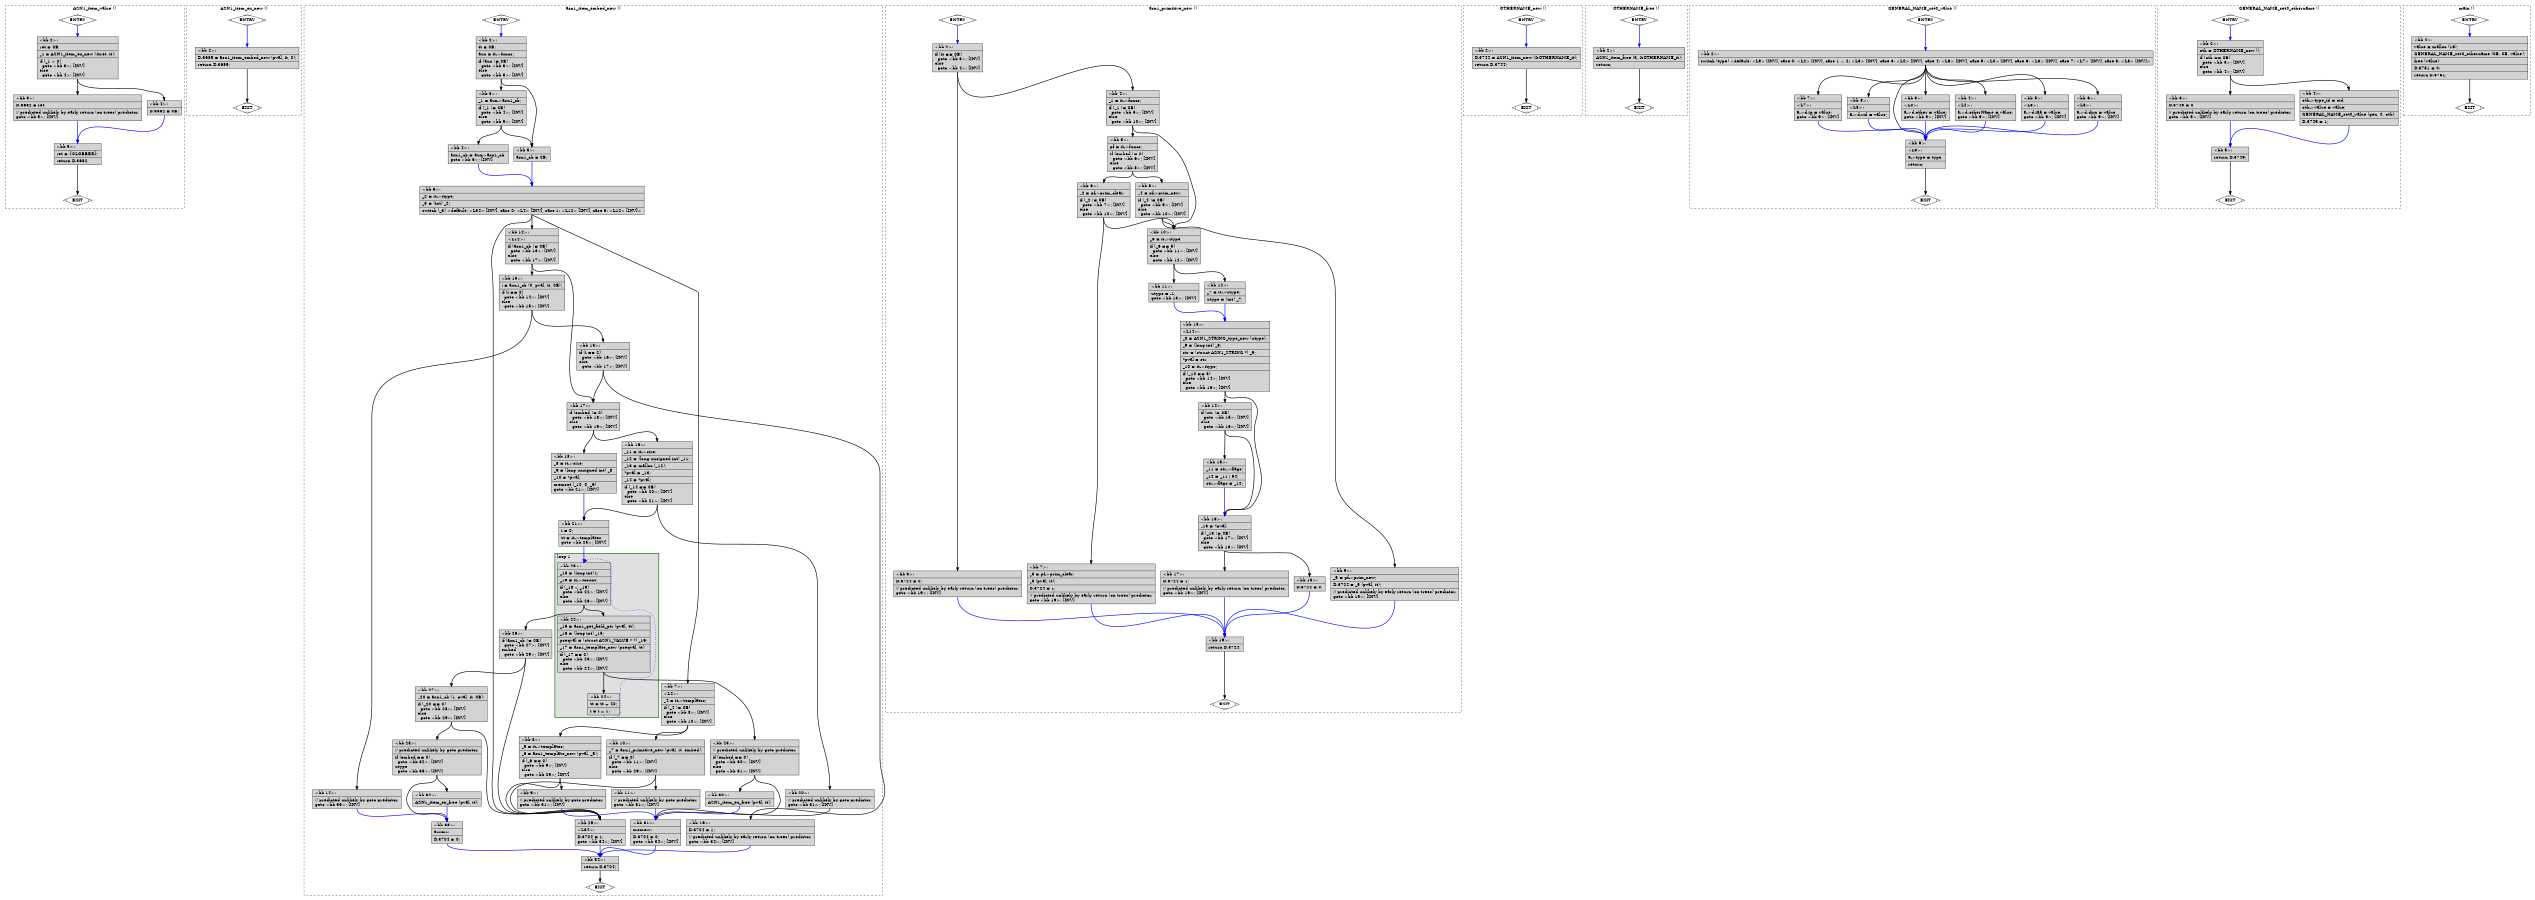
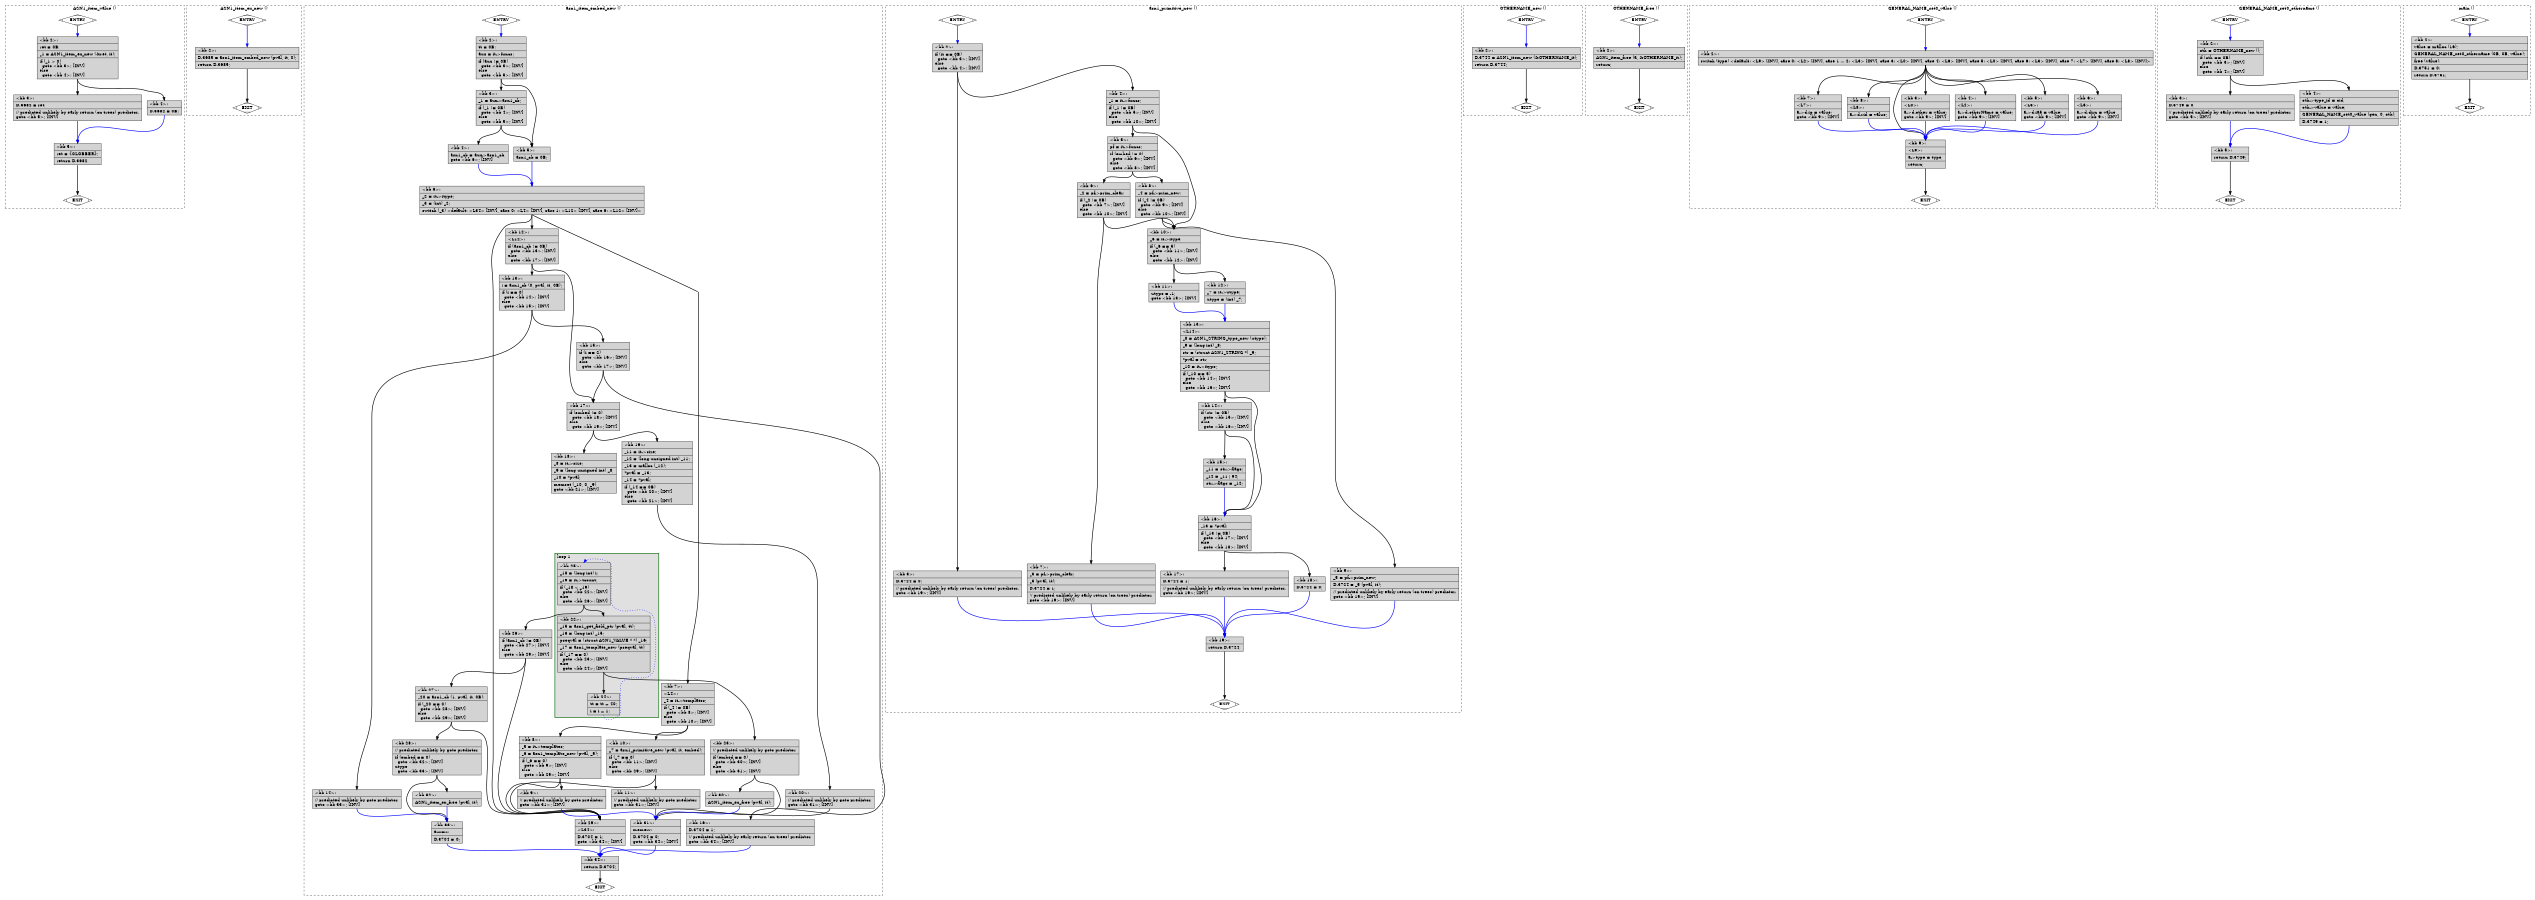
node "<bb 21>:": removed
node "<bb 26>:": text "embed" -> "else"
